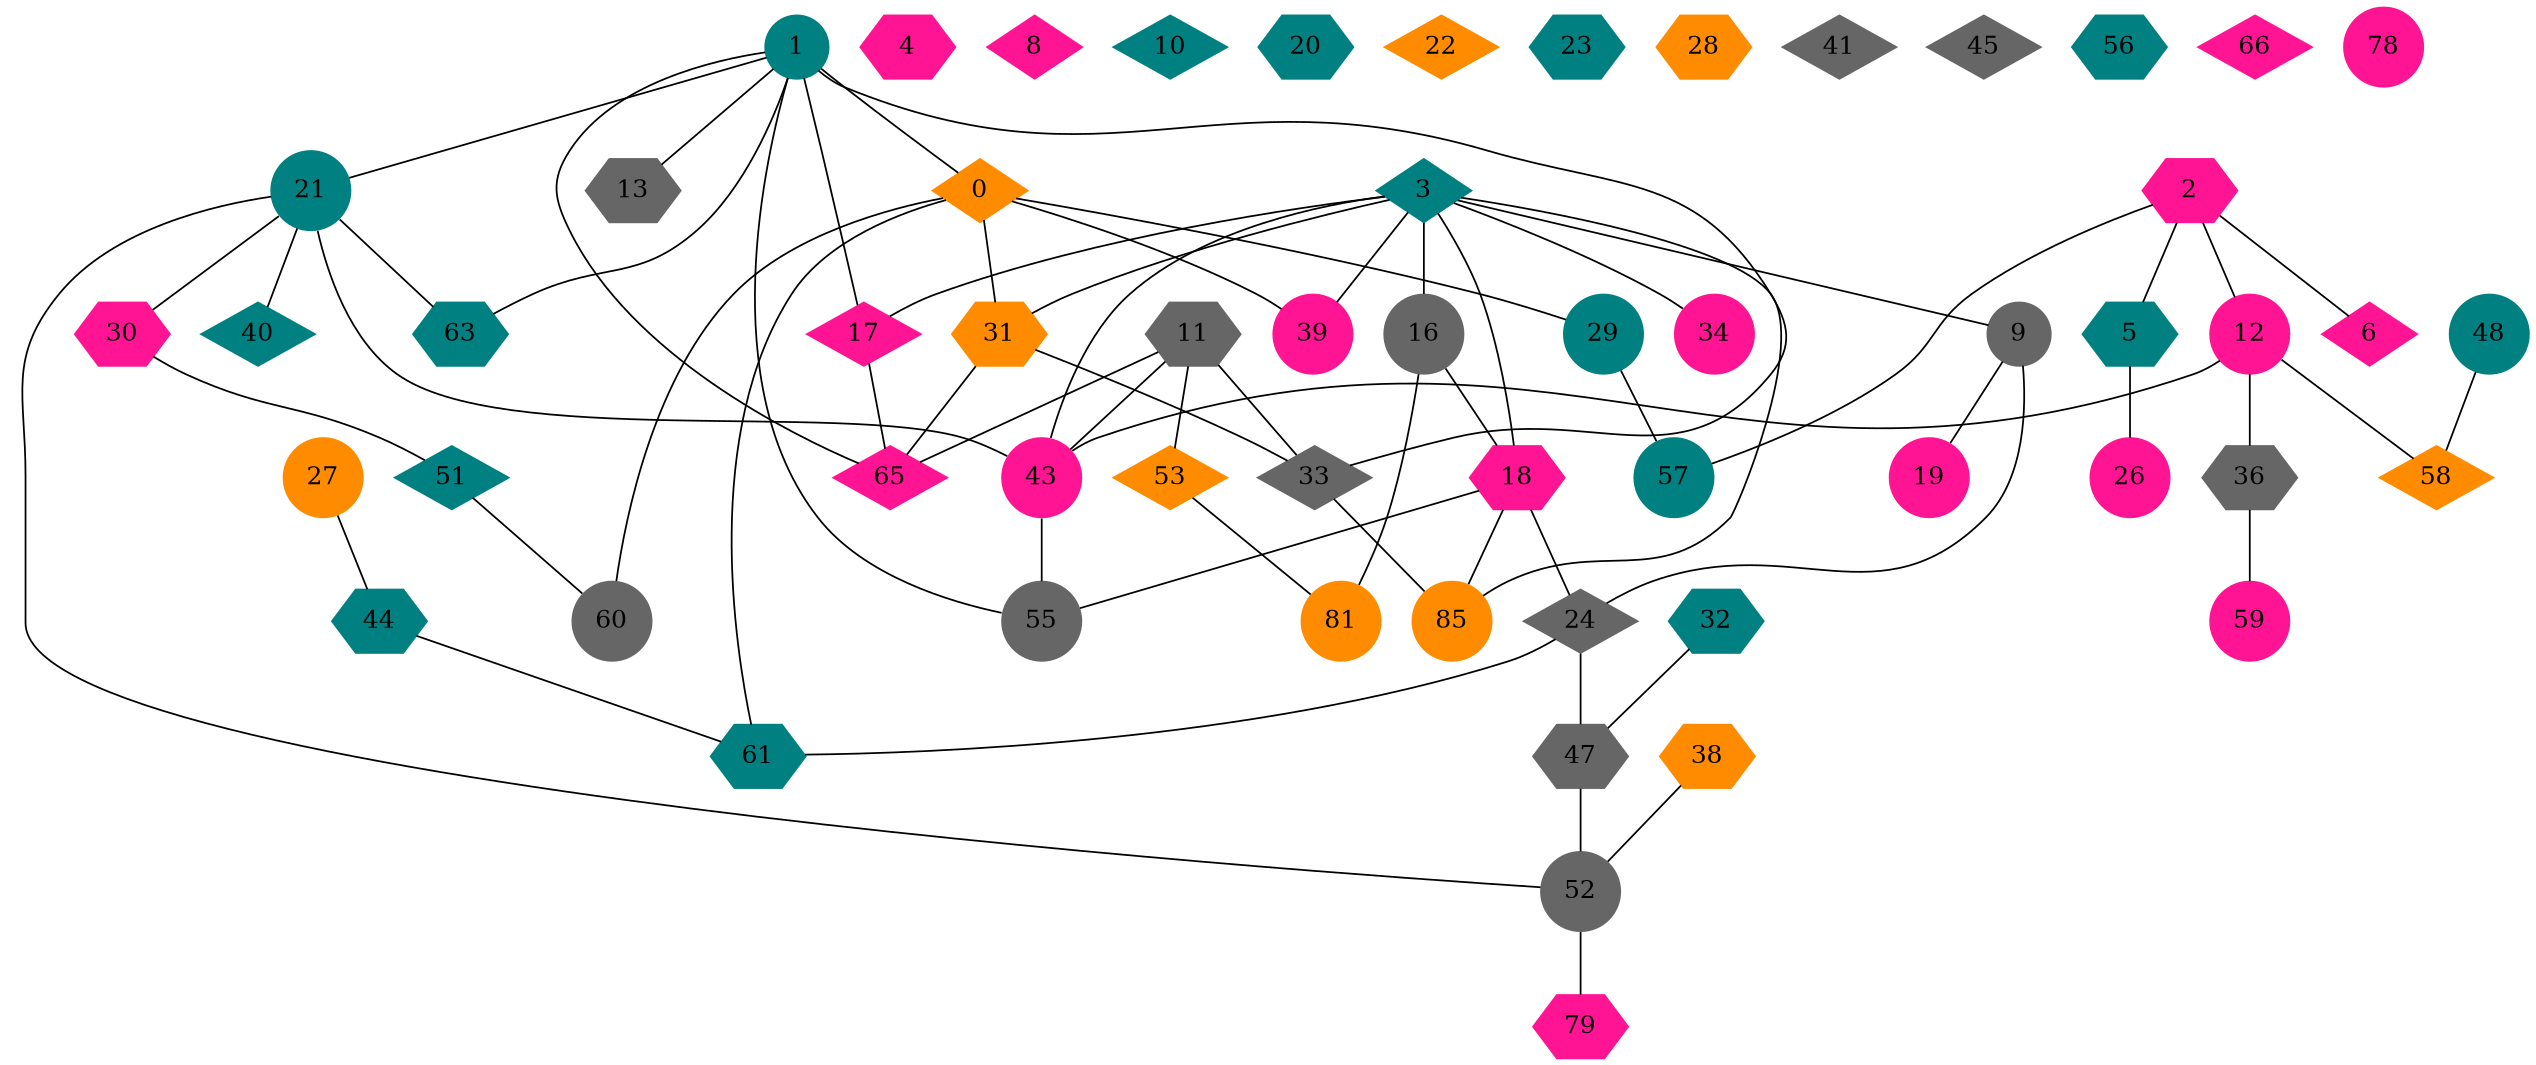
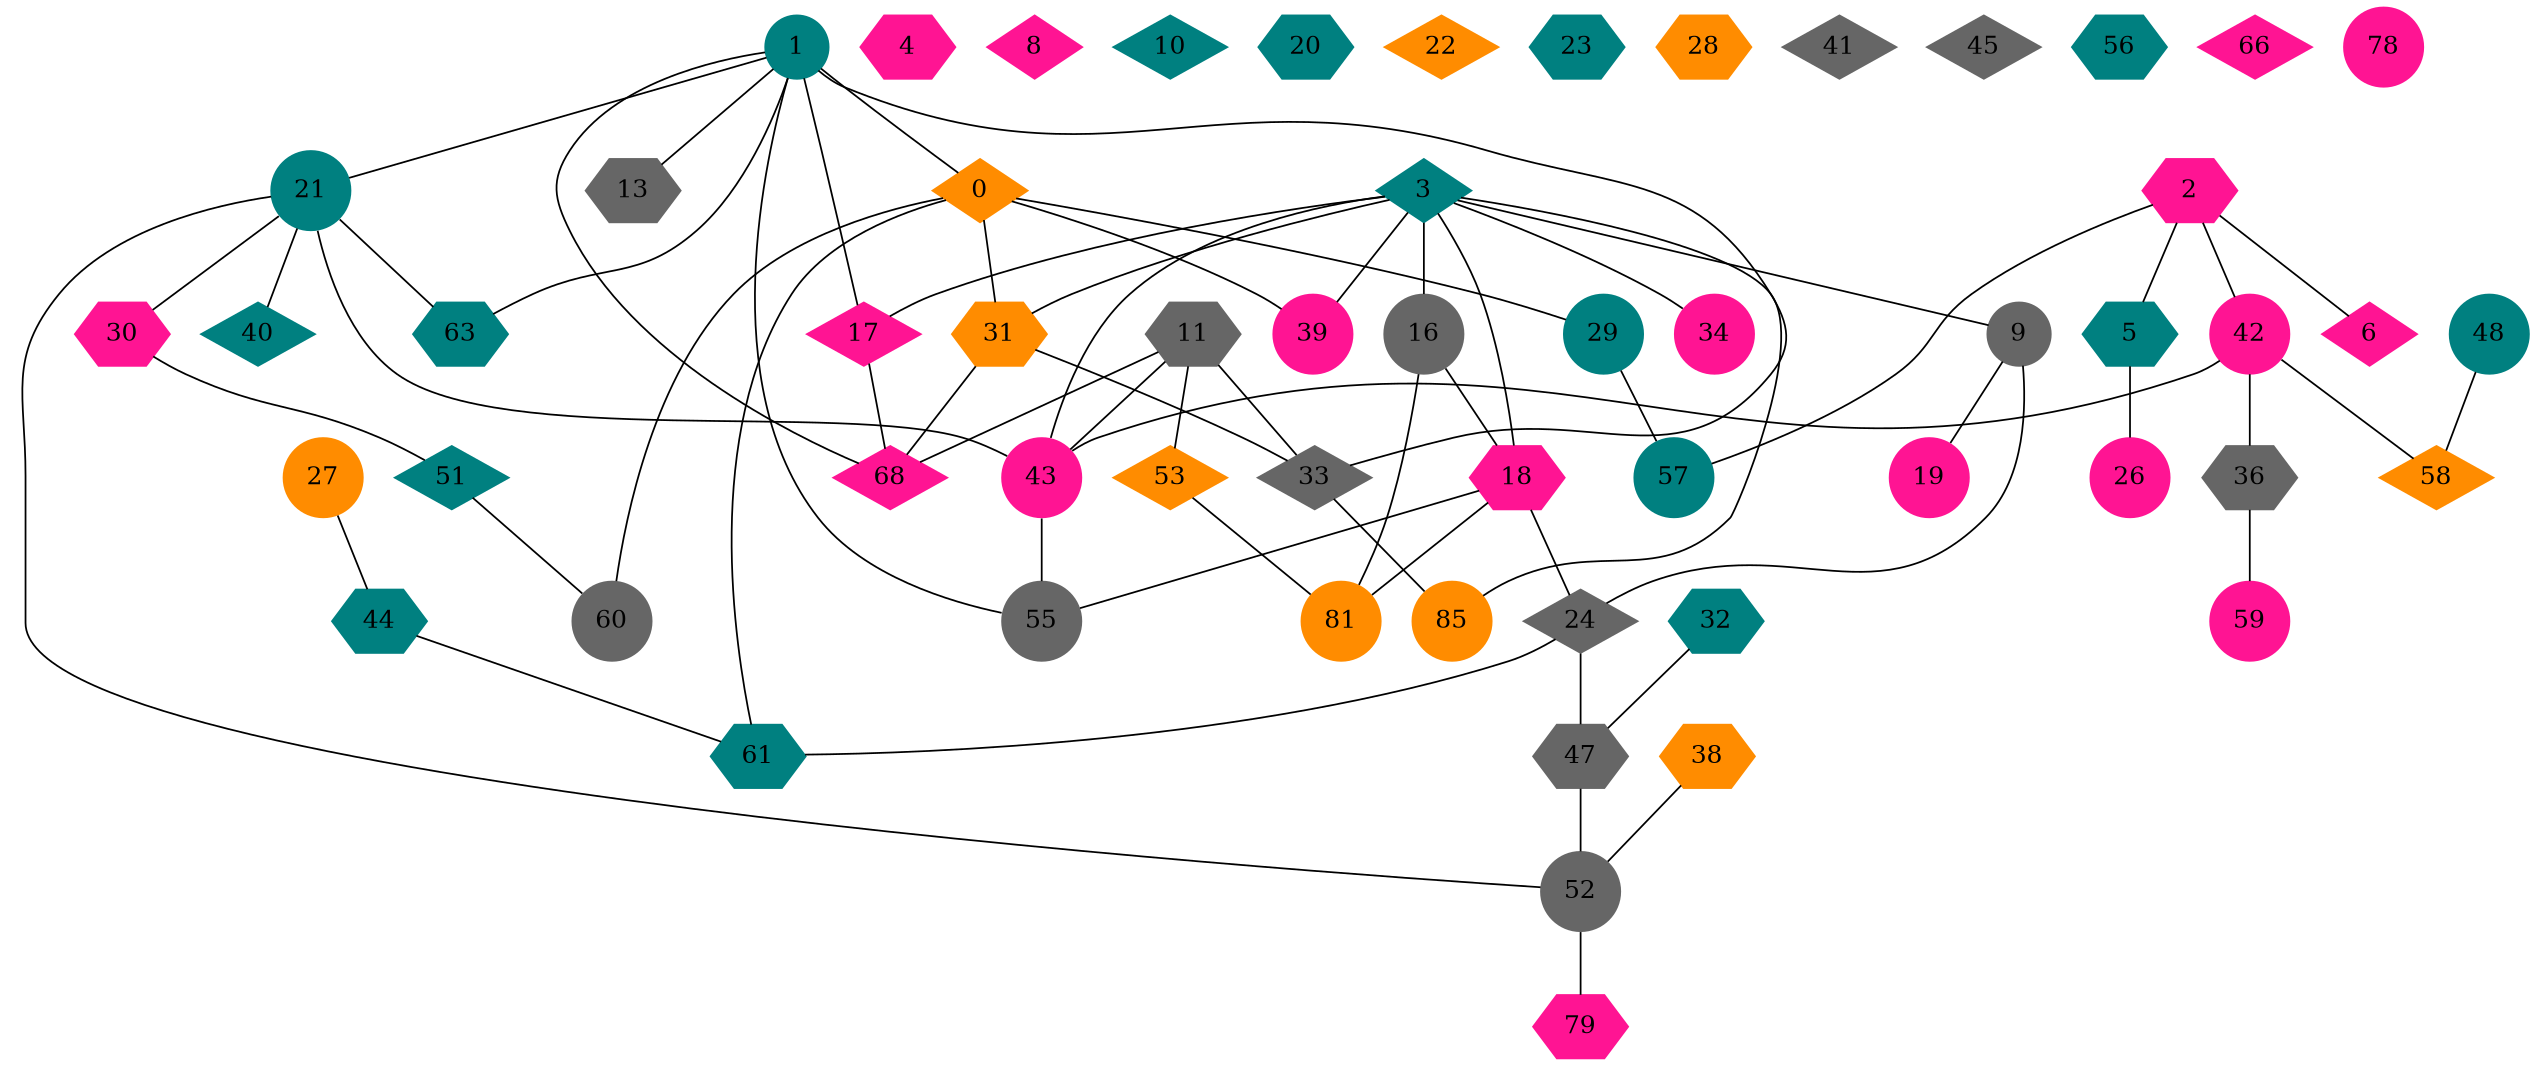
node "12": label "12" -> "42"
node "65": label "65" -> "68"
edge "18" -- "85": now "18" -- "81"
